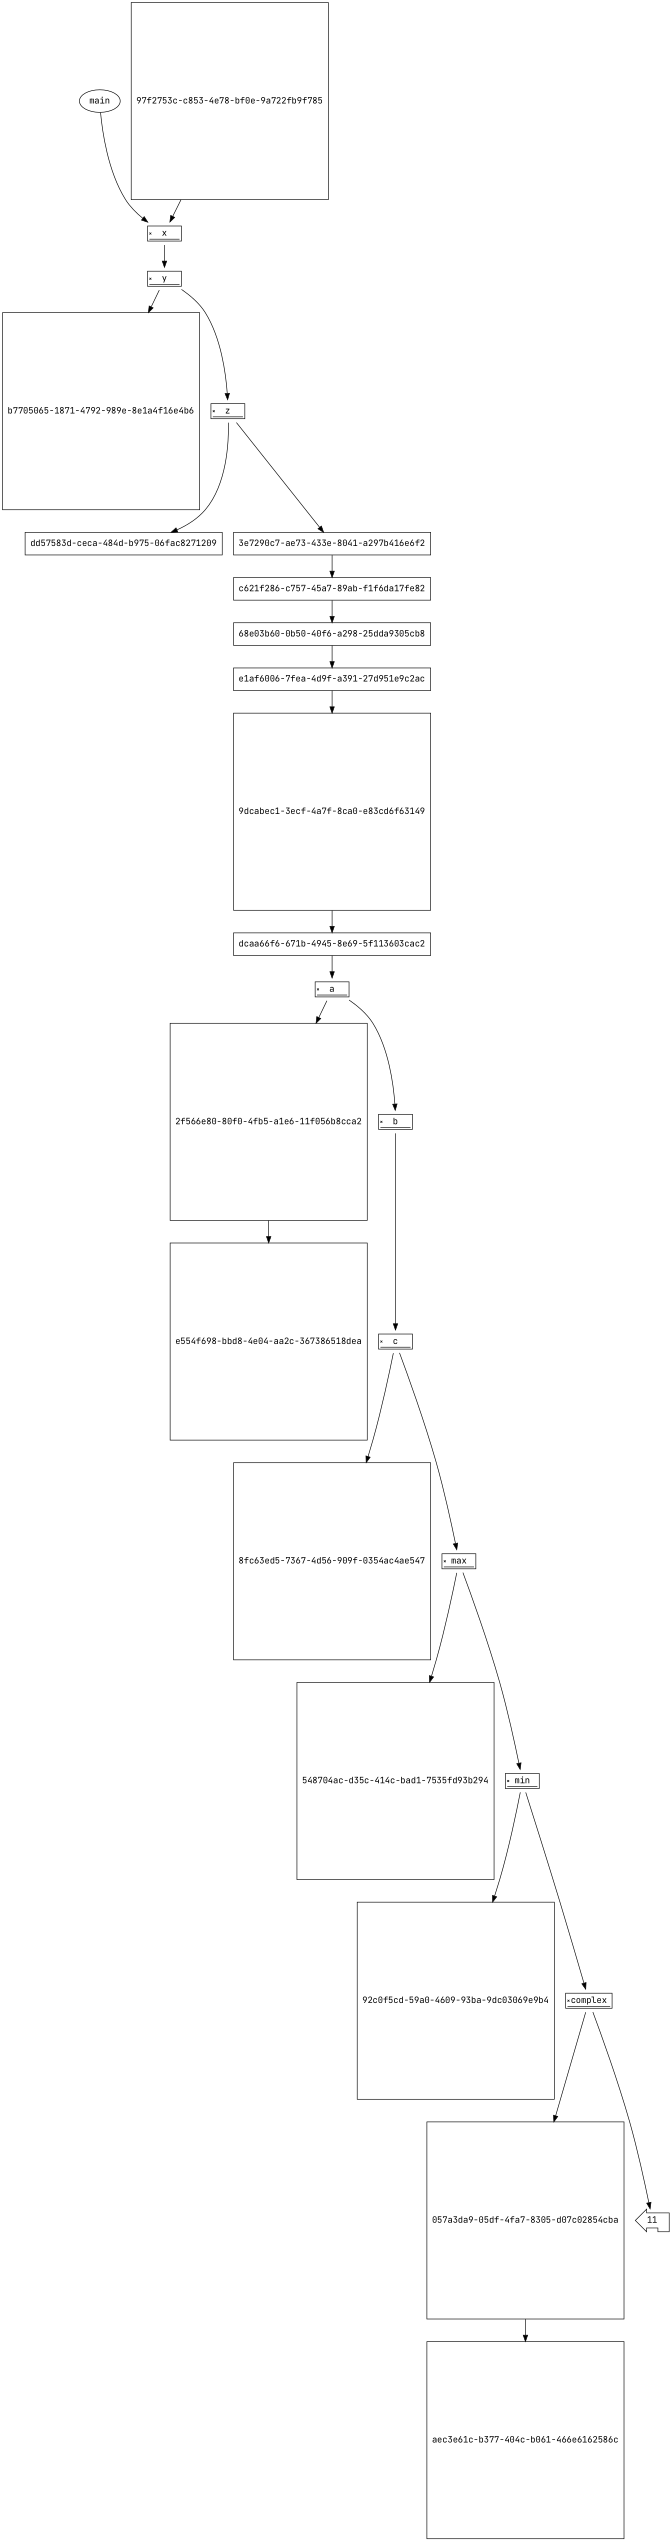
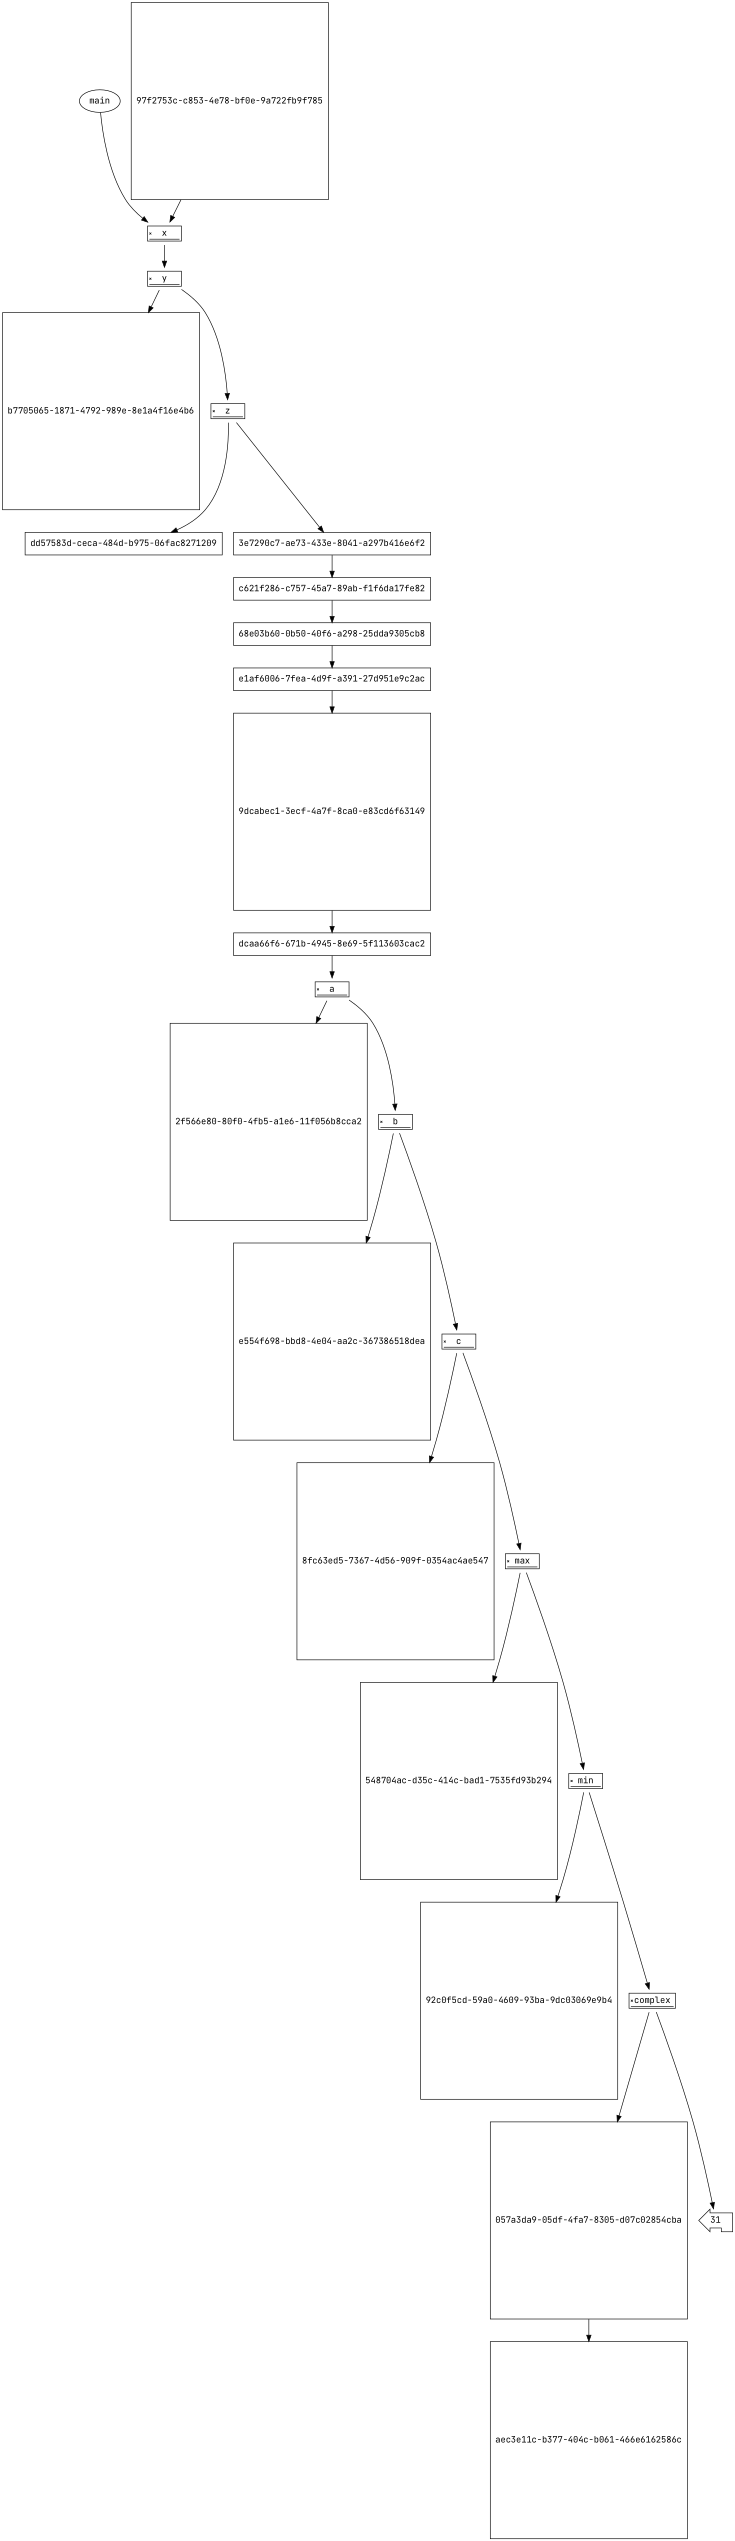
edge "2f566e80-80f0-4fb5-a1e6-11f056b8cca2" -> "e554f698-bbd8-4e04-aa2c-367386518dea": now "b" -> "e554f698-bbd8-4e04-aa2c-367386518dea"
node "11": label "11" -> "31"
node "aec3e61c-b377-404c-b061-466e6162586c": label "aec3e61c-b377-404c-b061-466e6162586c" -> "aec3e11c-b377-404c-b061-466e6162586c"
